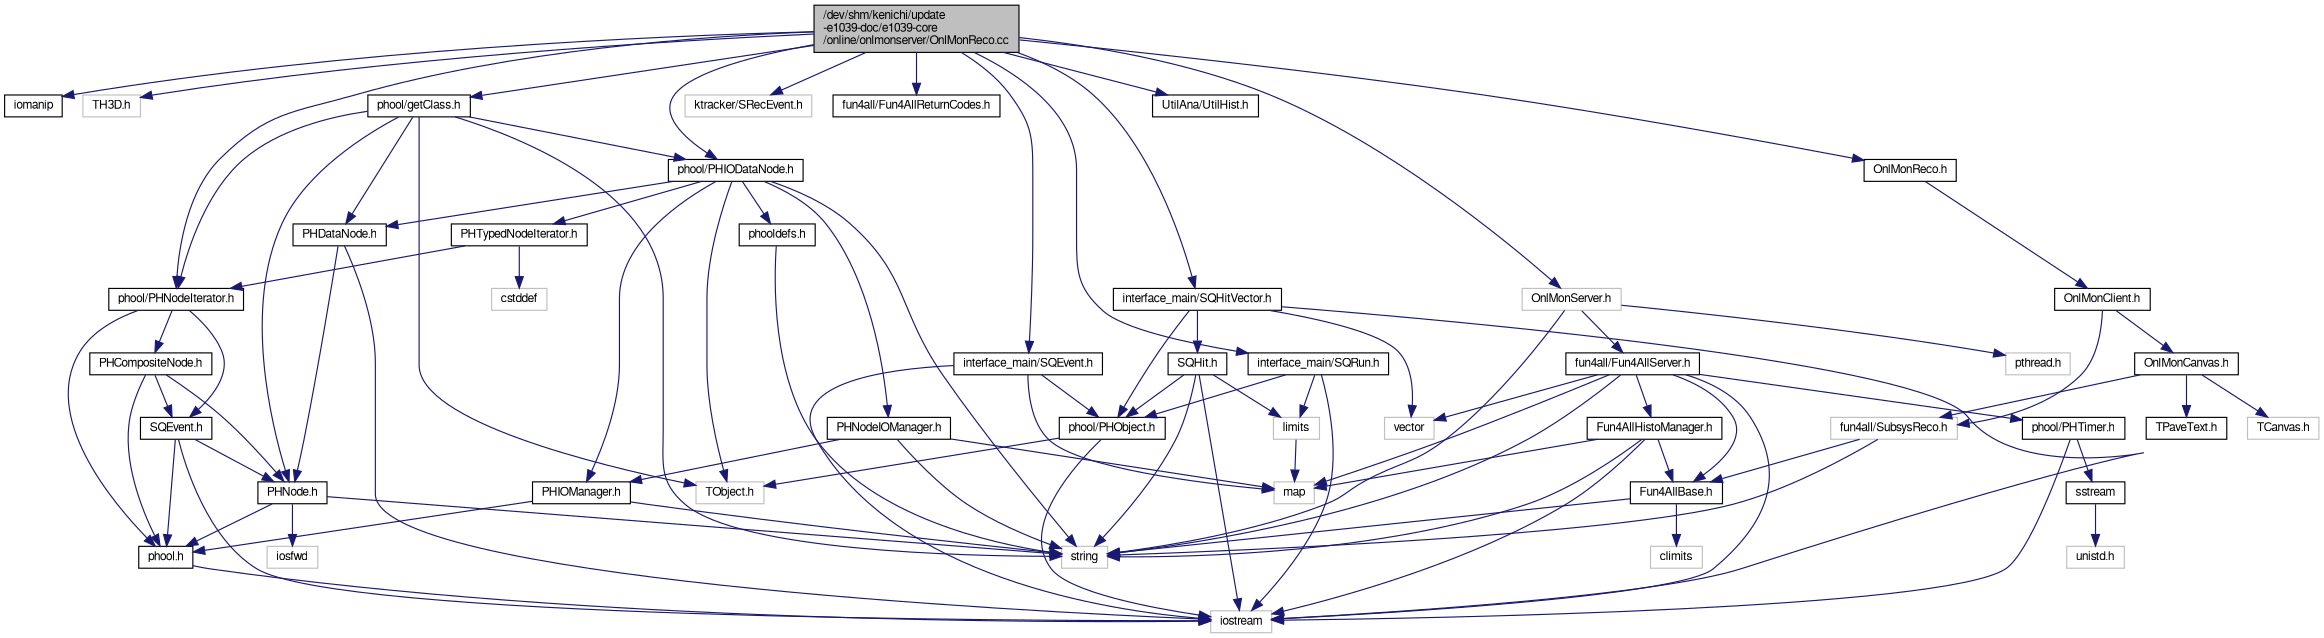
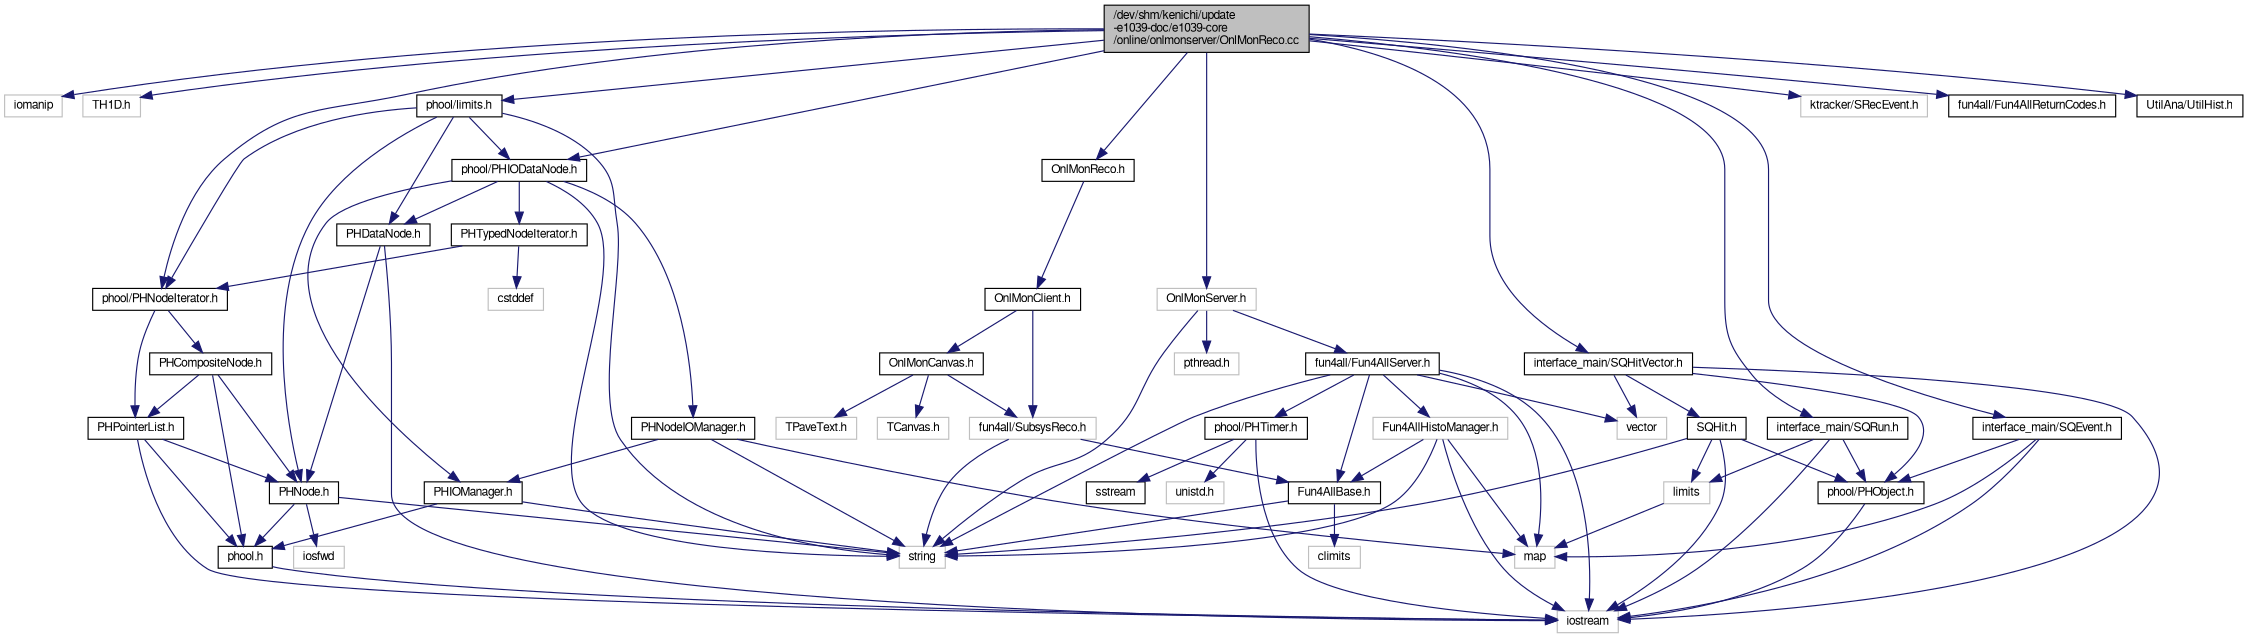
node "iomanip": color black -> grey75
node "TH3D.h": label "TH3D.h" -> "TH1D.h"
node "phool/getClass.h": label "phool/getClass.h" -> "phool/limits.h"
node "phooldefs.h": removed
edge "phool/PHNodeIterator.h" -> "phool.h": removed
node "SQEvent.h": label "SQEvent.h" -> "PHPointerList.h"
node "Fun4AllHistoManager.h": color black -> grey75
node "TPaveText.h": color black -> grey75
node "TObject.h": removed
edge "sstream" -> "unistd.h": now "phool/PHTimer.h" -> "unistd.h"
